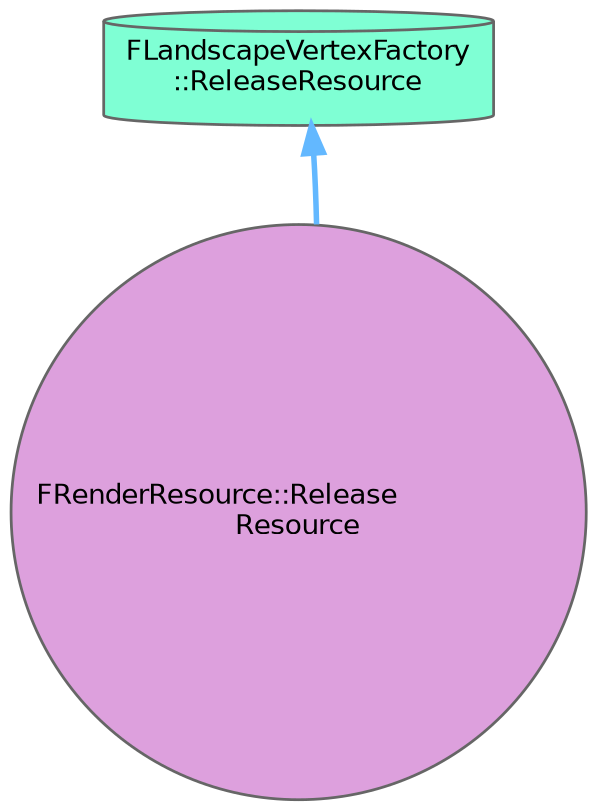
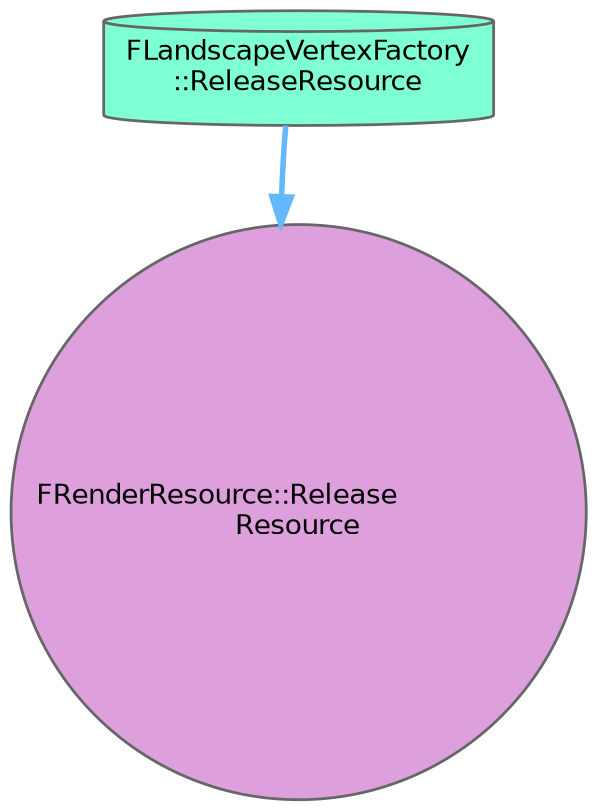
edge "FRenderResource::Release Resource" -> "FLandscapeVertexFactory ::ReleaseResource": reversed
